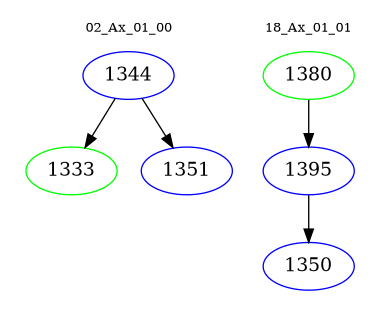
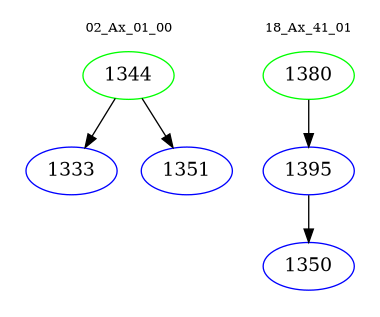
cluster "18_Ax_01_01": label "18_Ax_01_01" -> "18_Ax_41_01"
node "1344": color blue -> green
node "1333": color green -> blue
